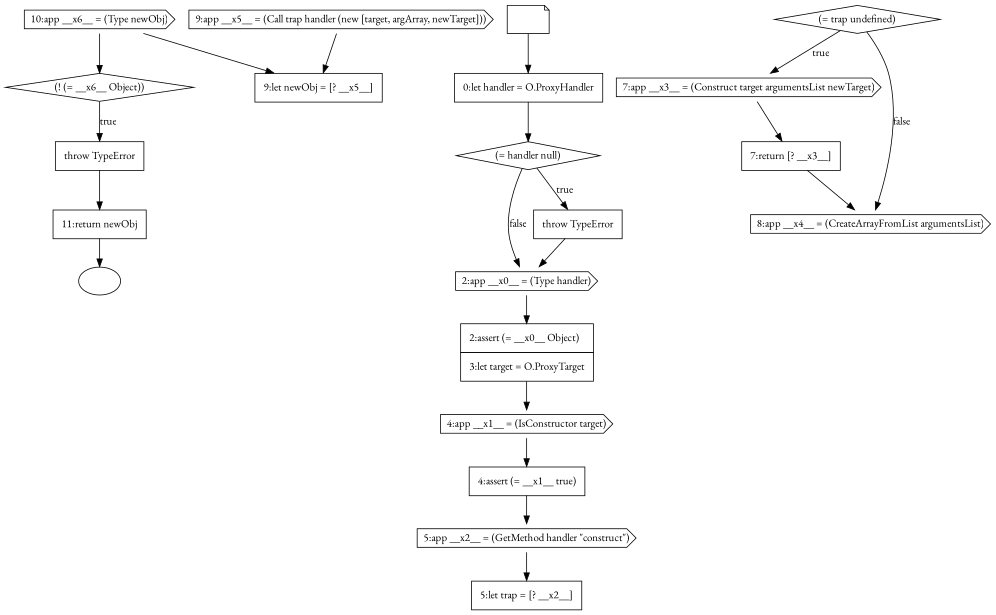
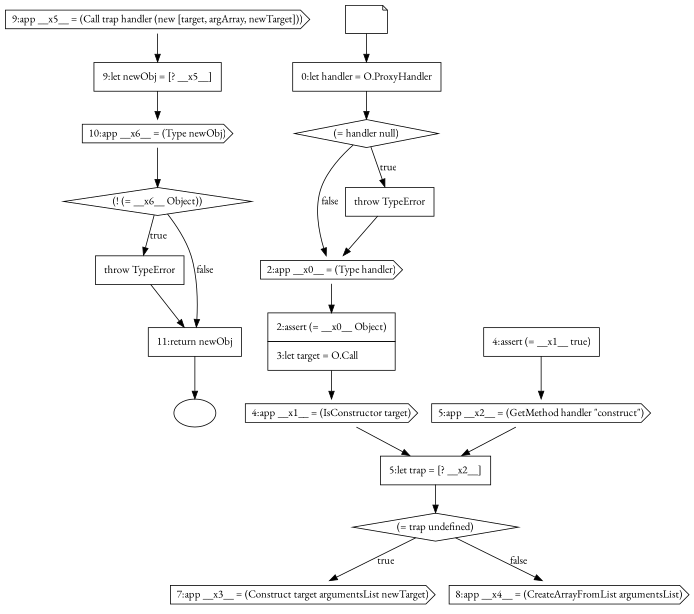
edge "10:app __x6__ = (Type newObj)" -> "9:let newObj = [? __x5__]": reversed
node "7:return [? __x3__]": removed
edge "(! (= __x6__ Object))" -> "11:return newObj": added, label "false"
node "2:assert (= __x0__ Object)": text "3:let target = O.ProxyTarget" -> "3:let target = O.Call"
edge "4:app __x1__ = (IsConstructor target)" -> "4:assert (= __x1__ true)": now "4:app __x1__ = (IsConstructor target)" -> "5:let trap = [? __x2__]"
edge "5:let trap = [? __x2__]" -> "(= trap undefined)": added
